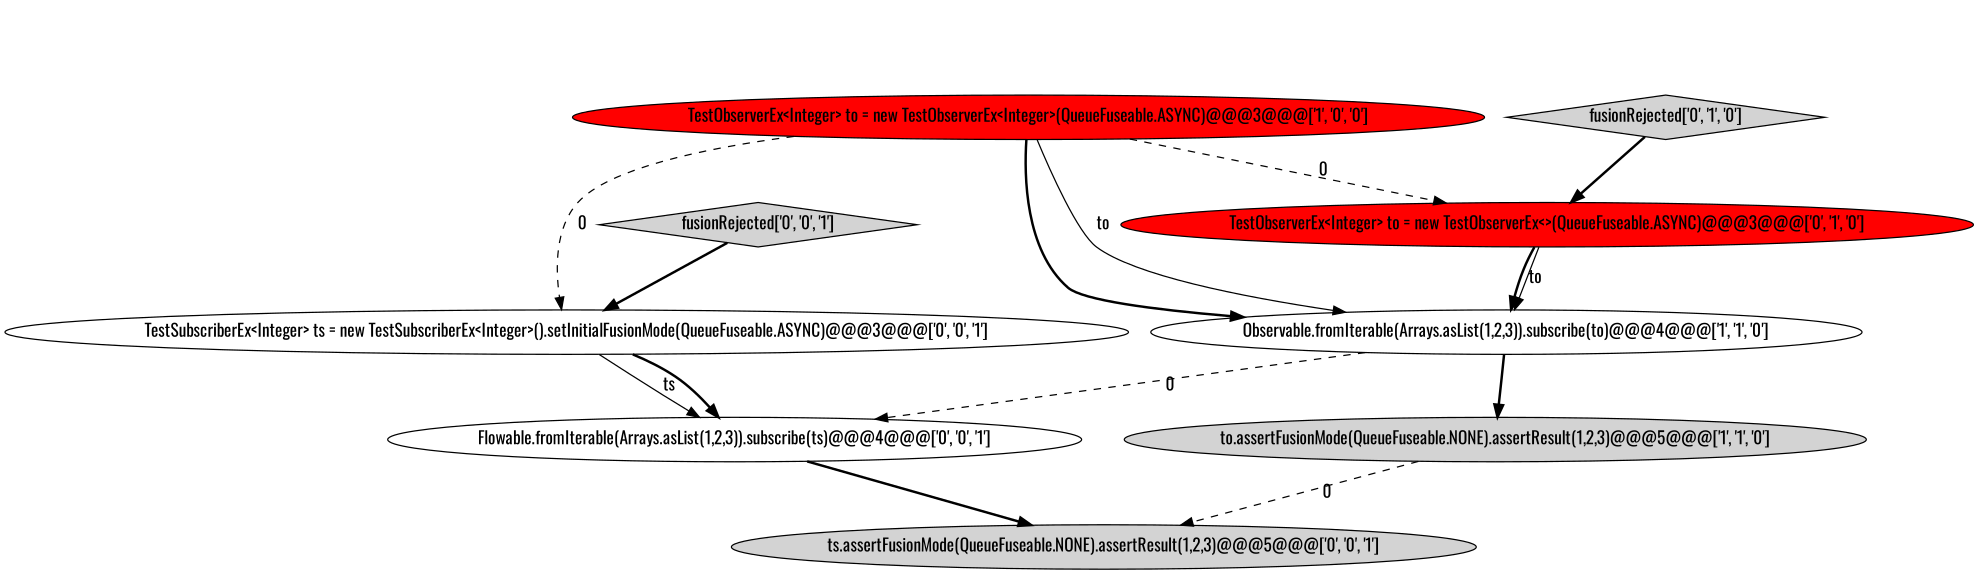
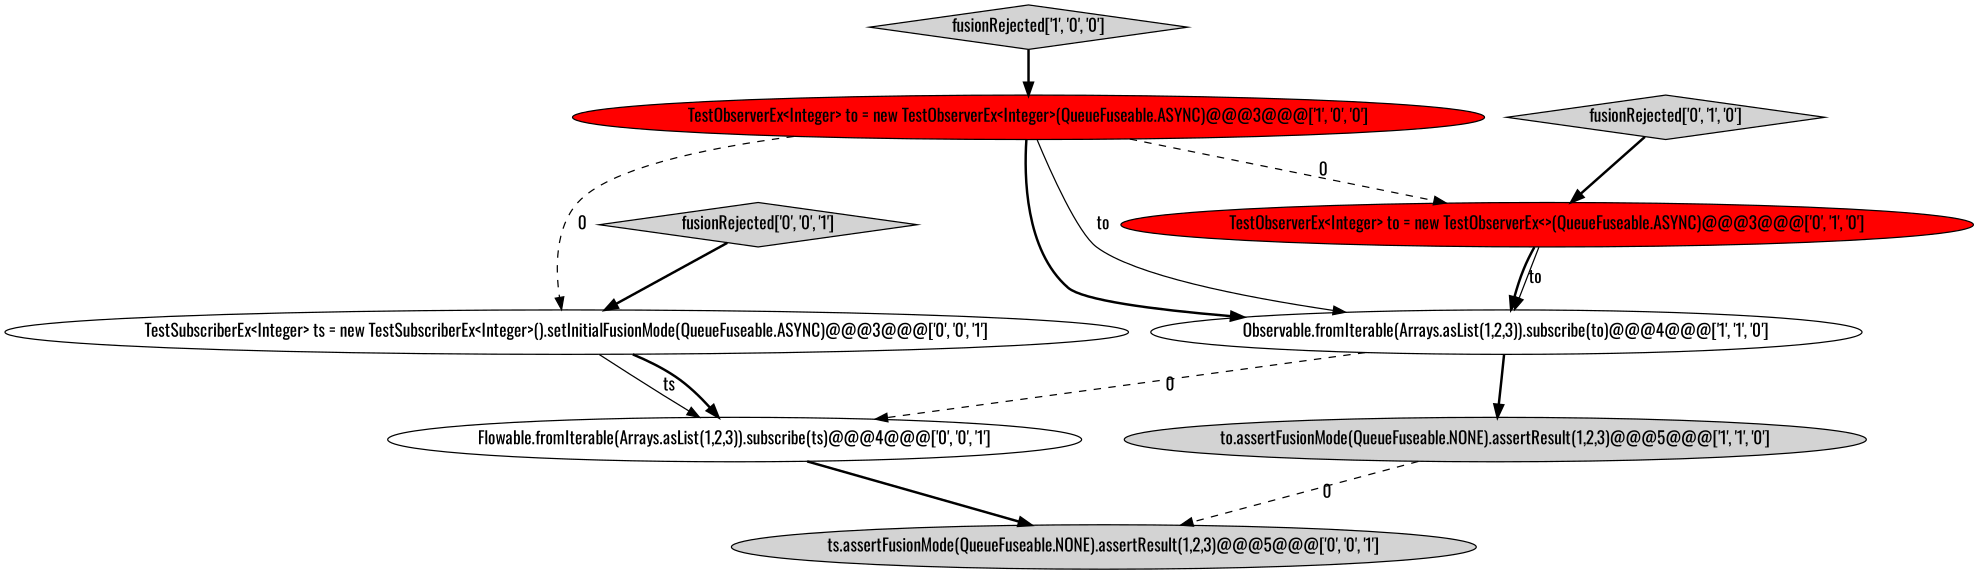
node "fusionRejected['1', '0', '0']": added
